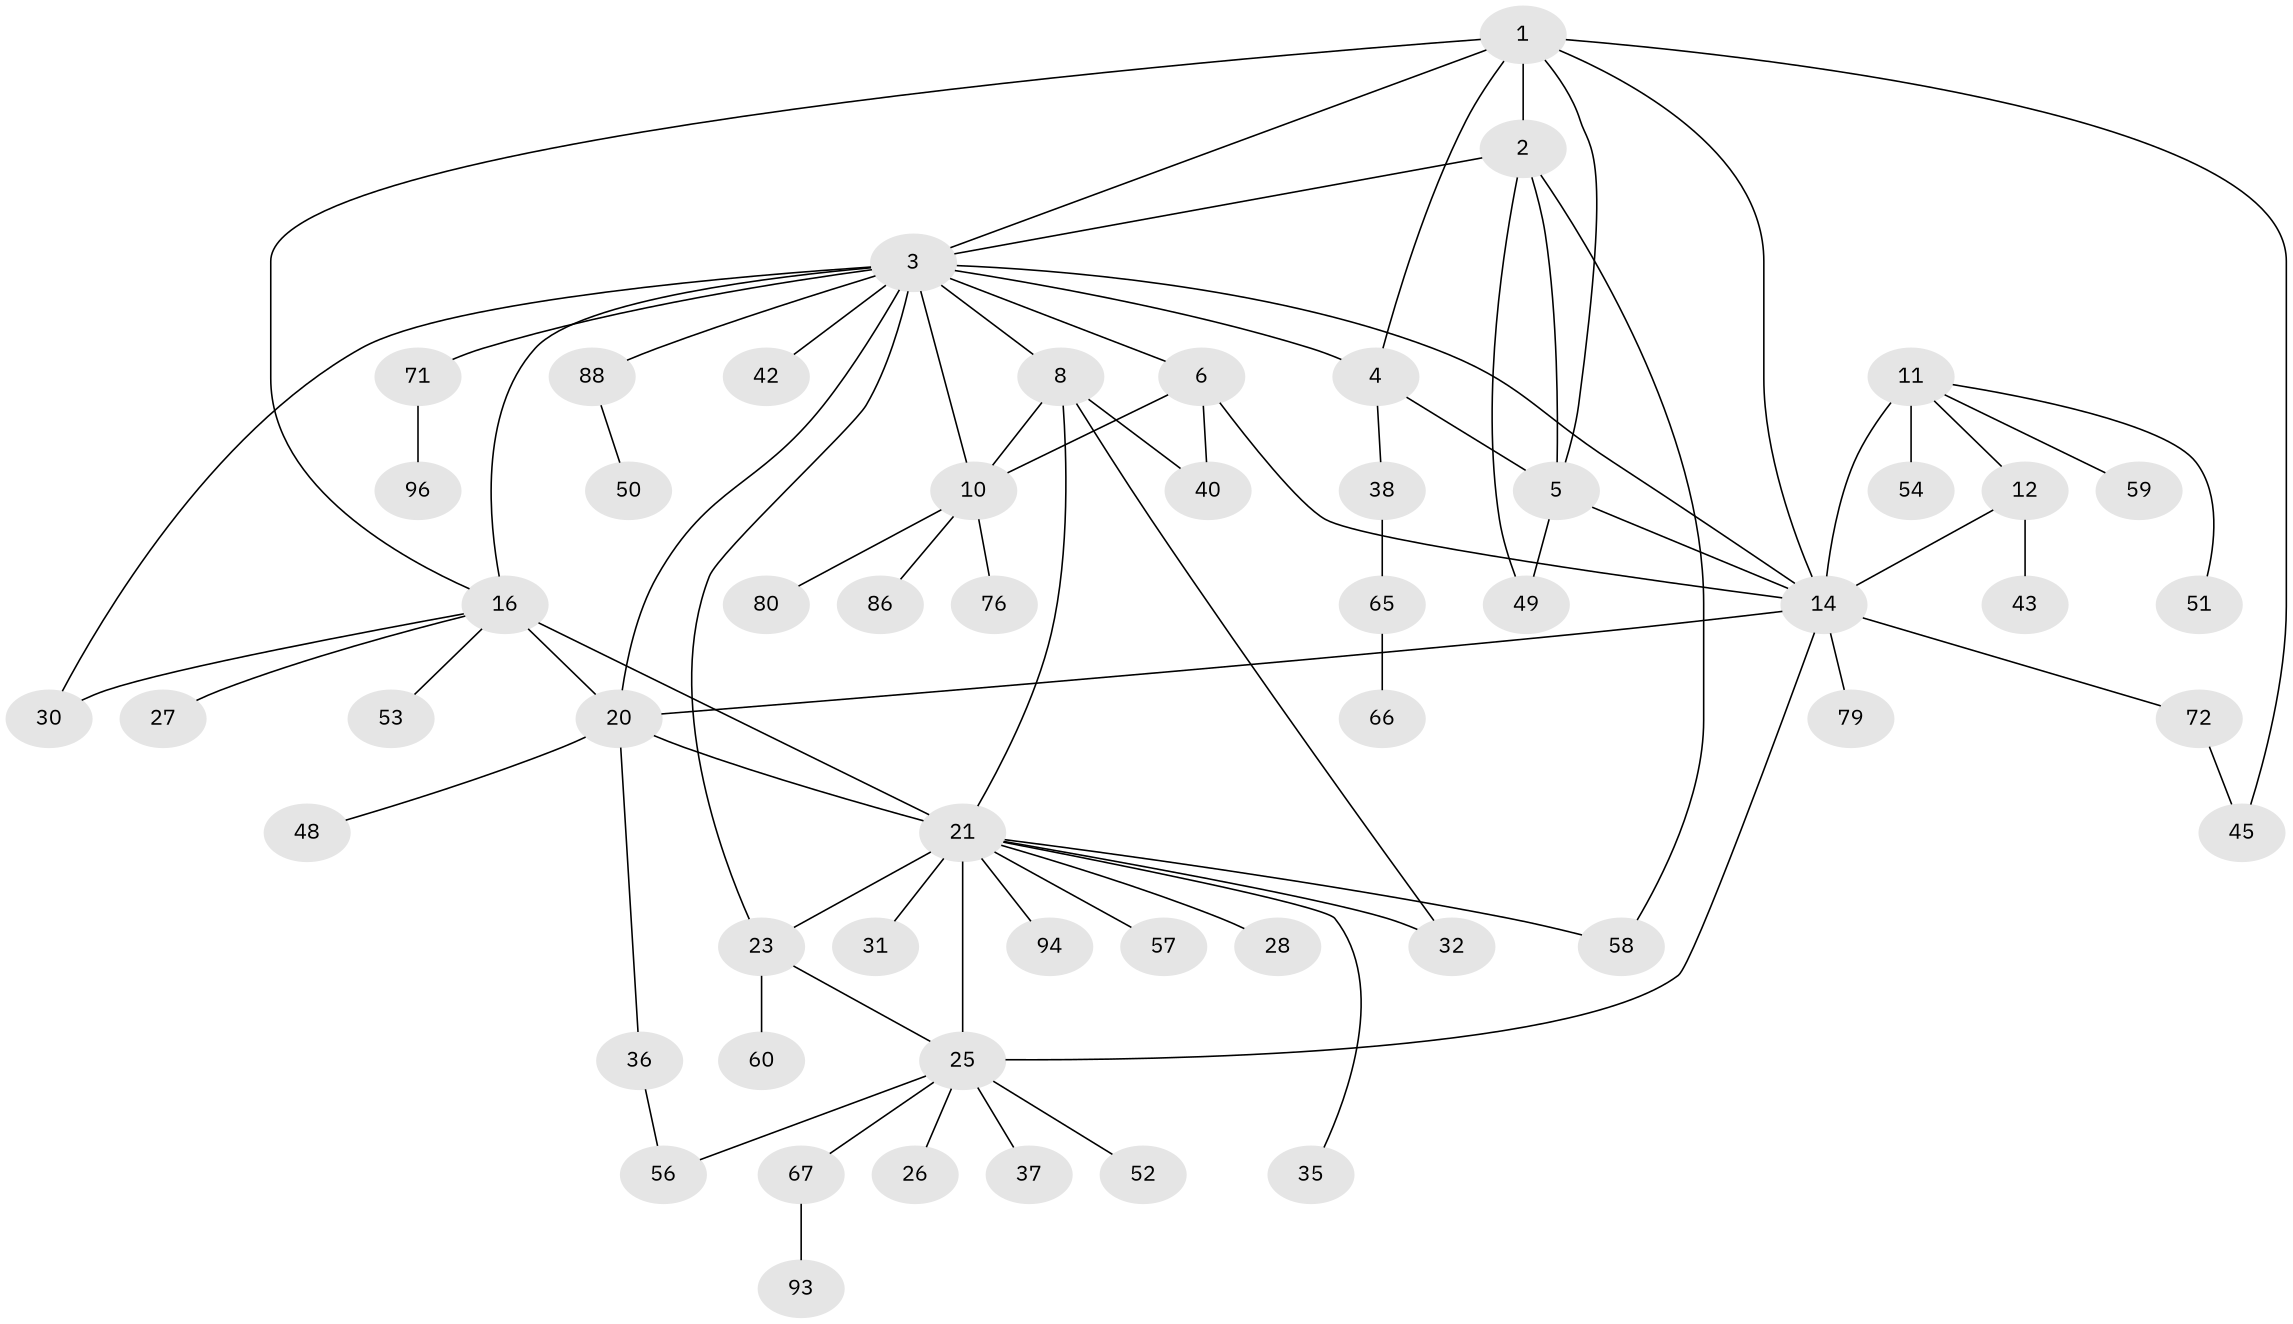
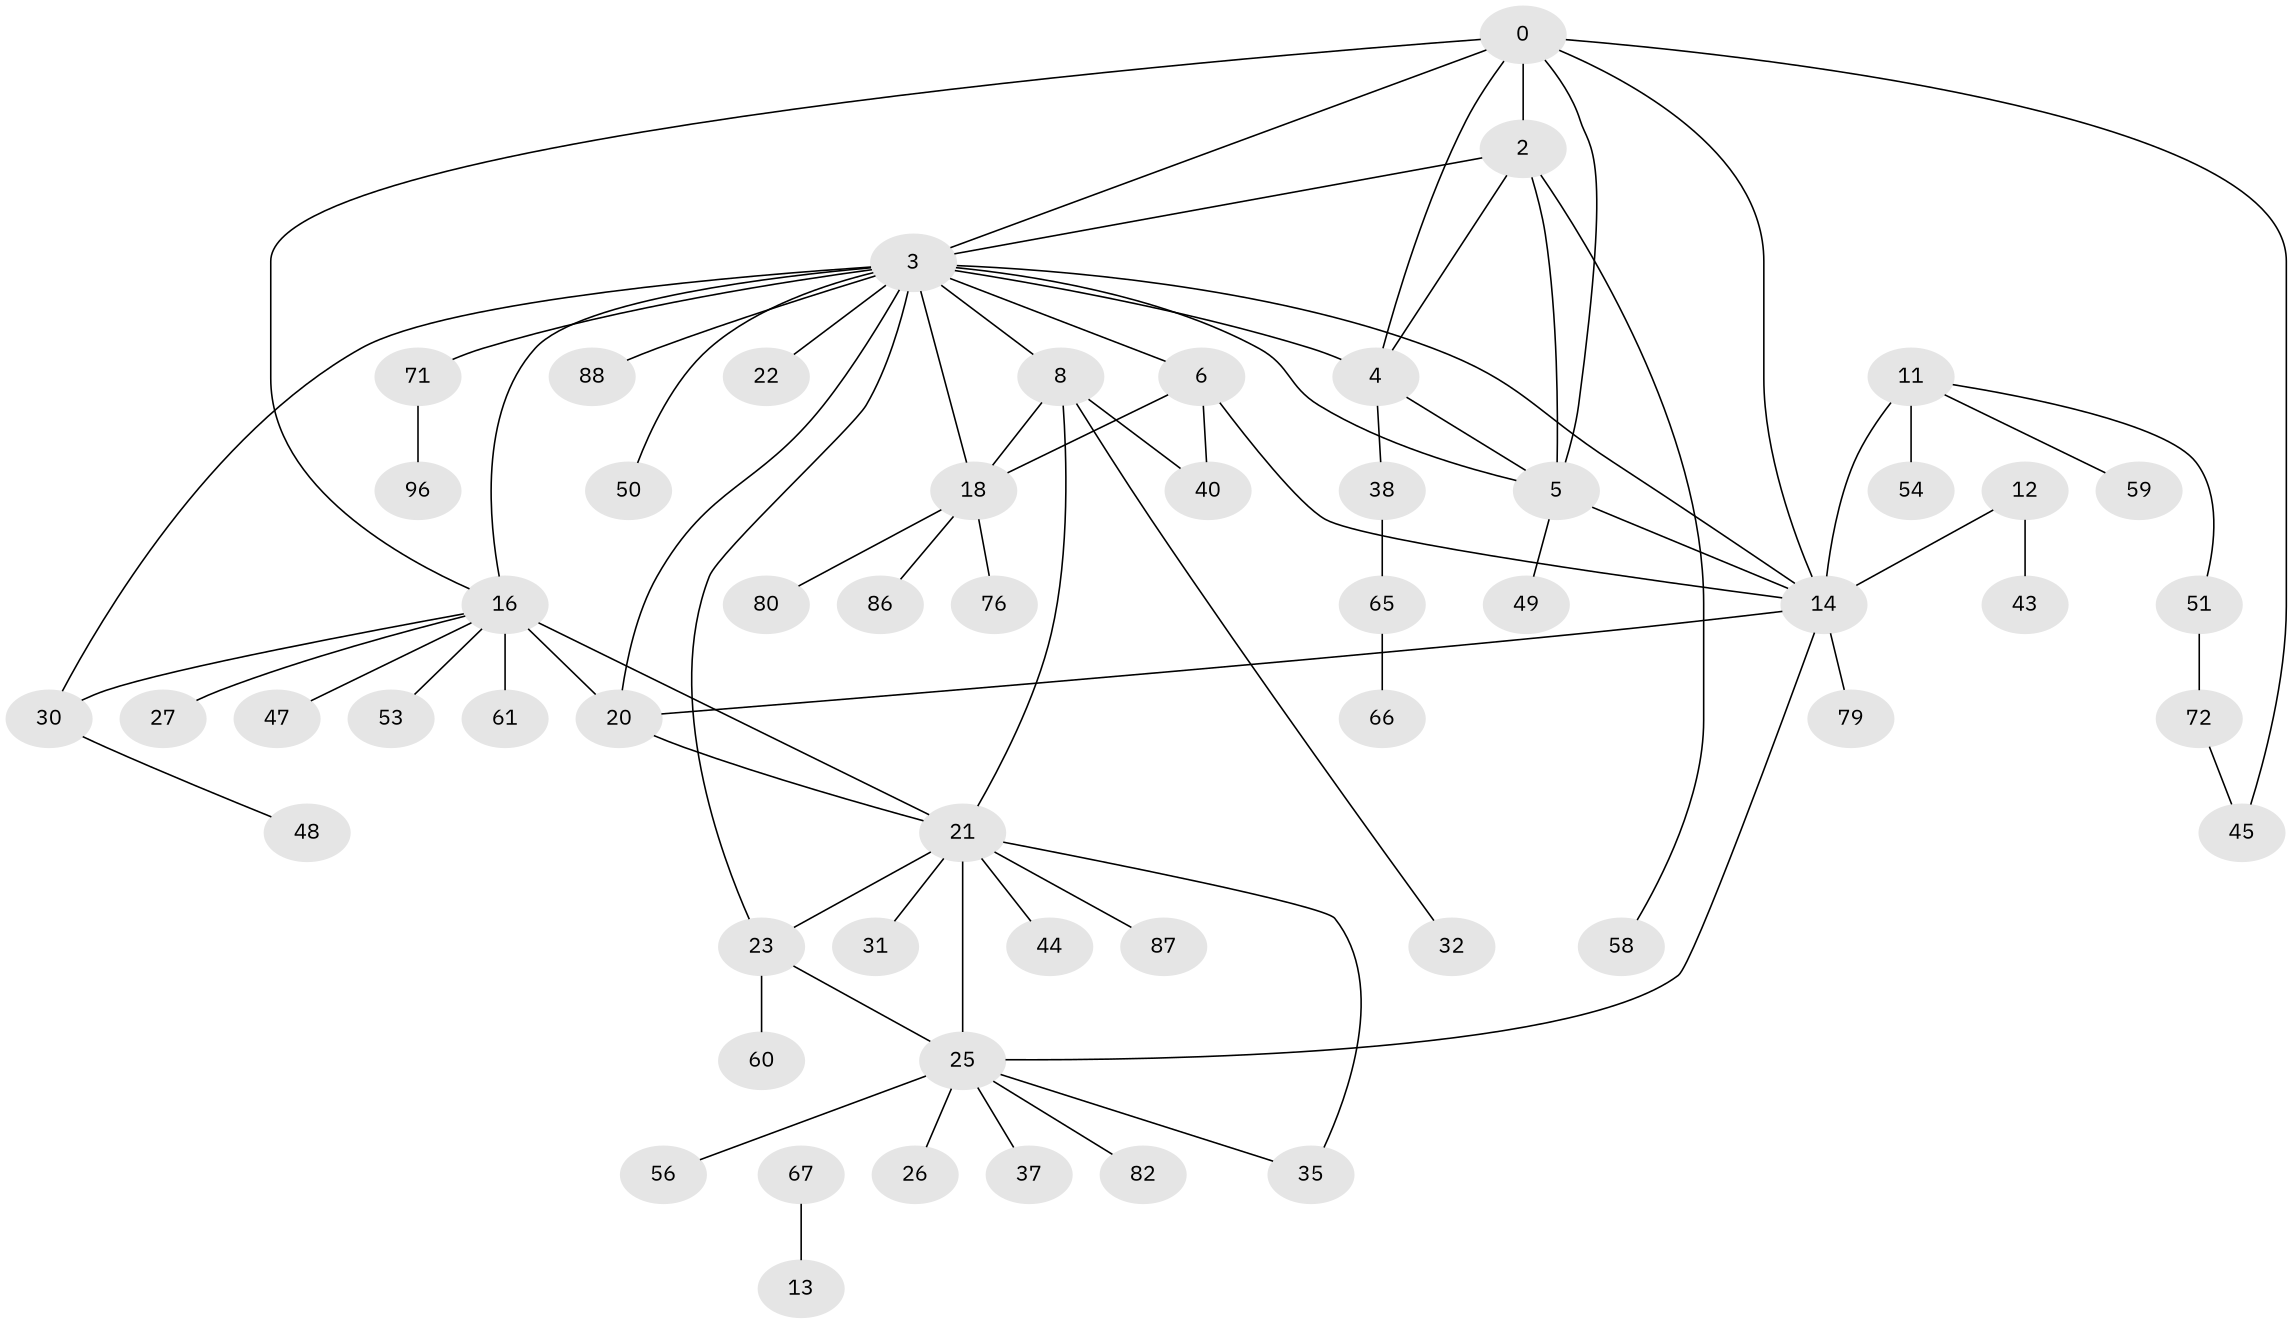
node "1": label "1" -> "0"
edge "3" -- "5": added
node "42": label "42" -> "22"
edge "2" -- "49": now "2" -- "4"
edge "88" -- "50": now "3" -- "50"
edge "11" -- "12": removed
node "10": label "10" -> "18"
edge "14" -- "72": now "51" -- "72"
node "47": added
node "61": added
edge "20" -- "48": now "30" -- "48"
edge "21" -- "32": removed
edge "21" -- "58": removed
node "94": label "94" -> "44"
node "57": label "57" -> "87"
node "28": removed
node "36": removed
edge "25" -- "67": now "25" -- "35"
node "52": label "52" -> "82"
node "93": label "93" -> "13"
